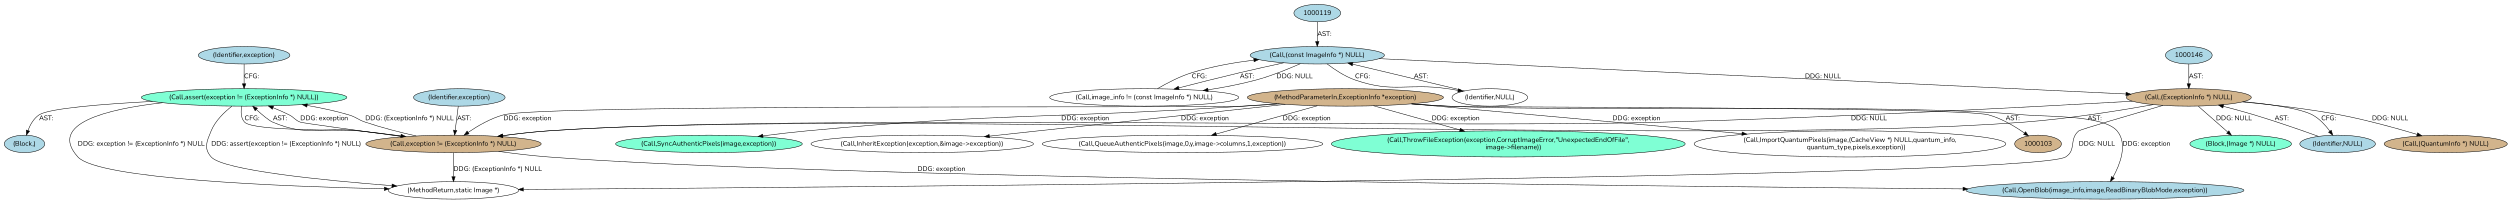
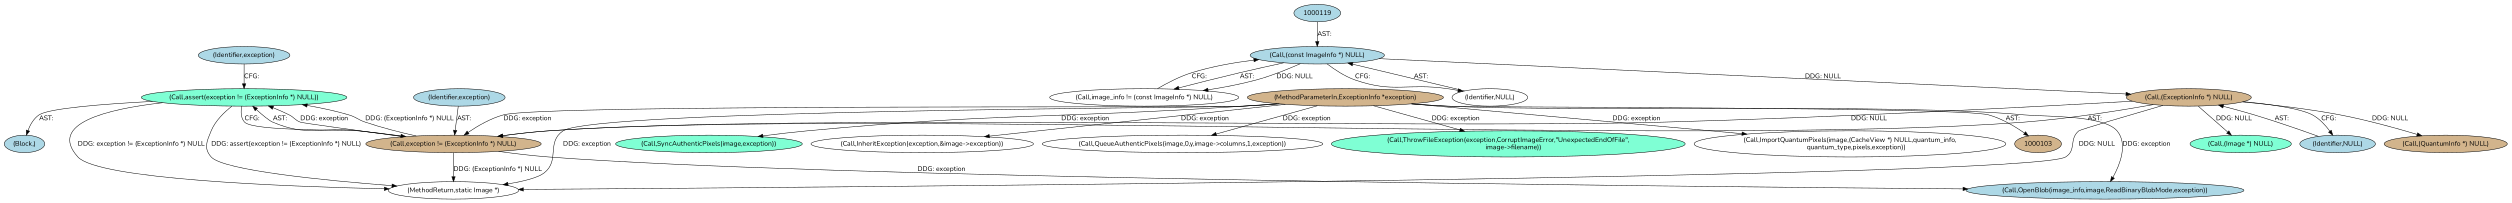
node "1000146": removed
edge "(MethodParameterIn,ExceptionInfo *exception)" -> "(MethodReturn,static Image *)": added, label "DDG: exception"
node "(Block,(Image *) NULL)": label "(Block,(Image *) NULL)" -> "(Call,(Image *) NULL)"
